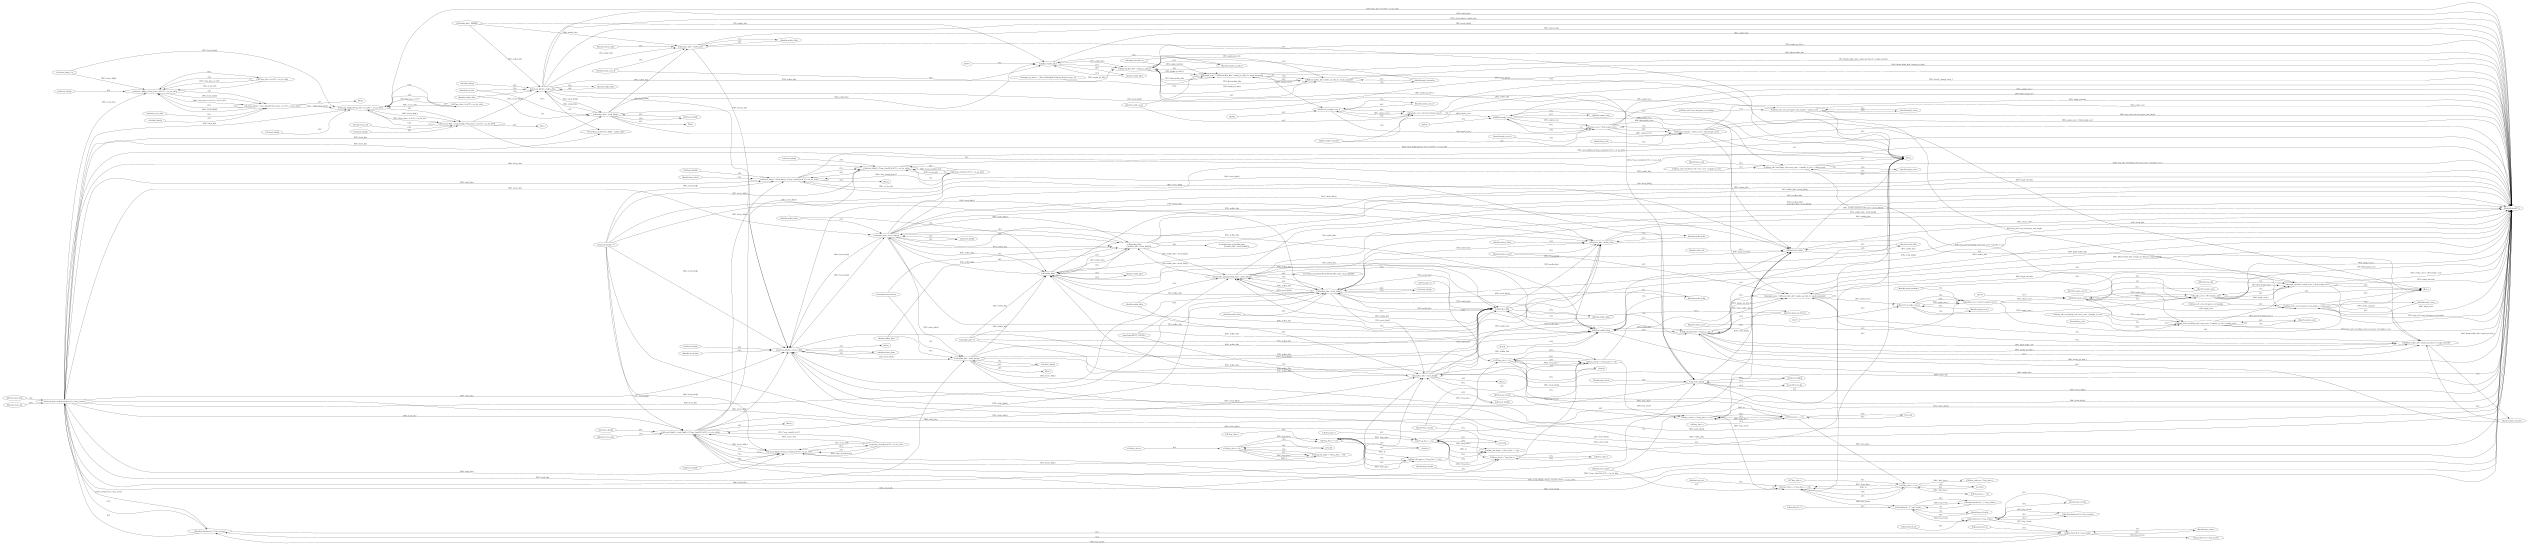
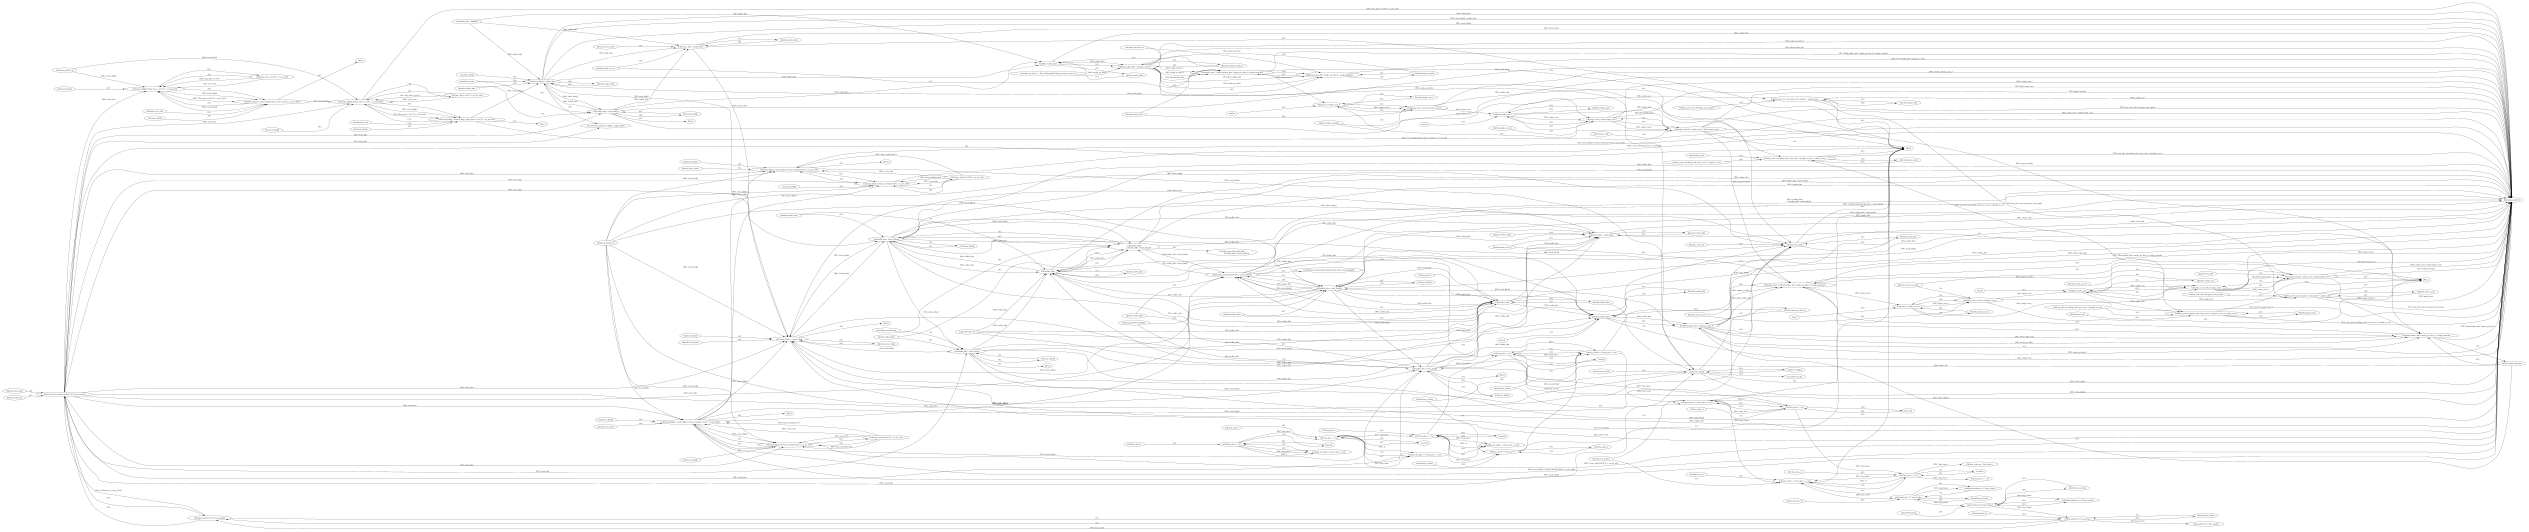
node "1000779": removed
